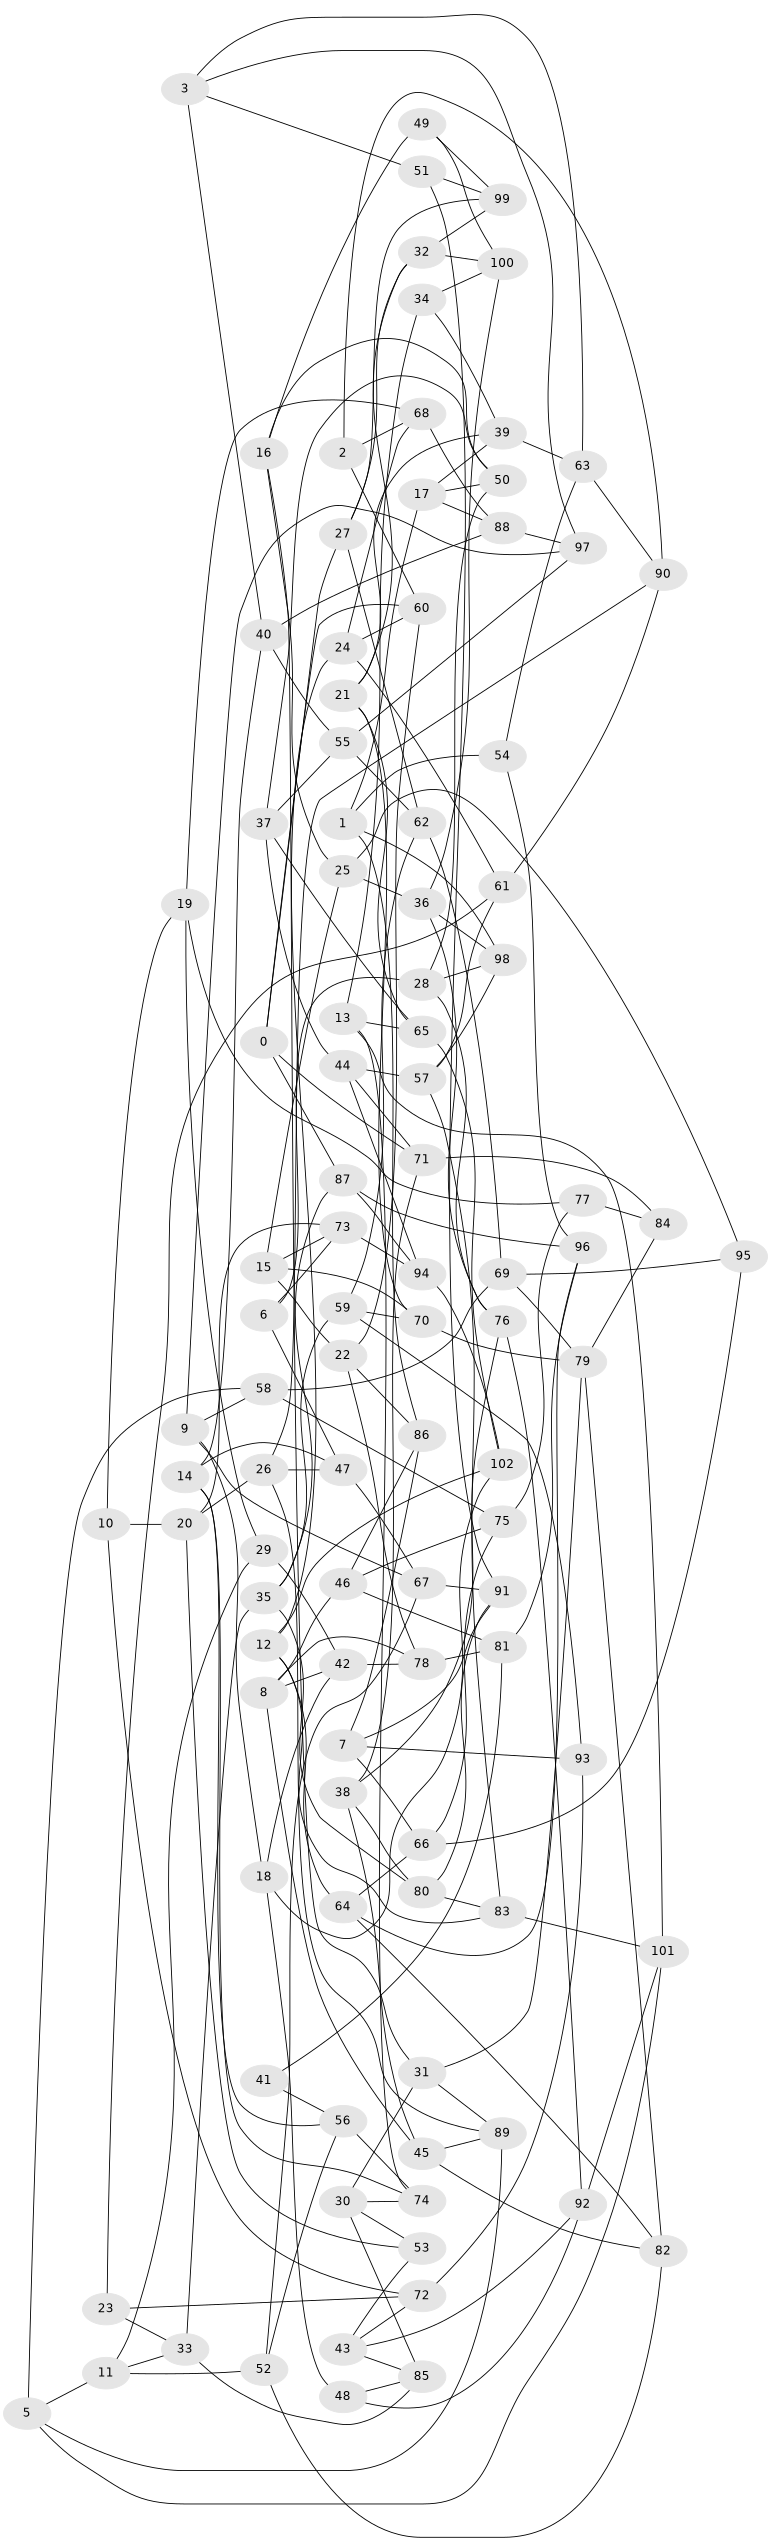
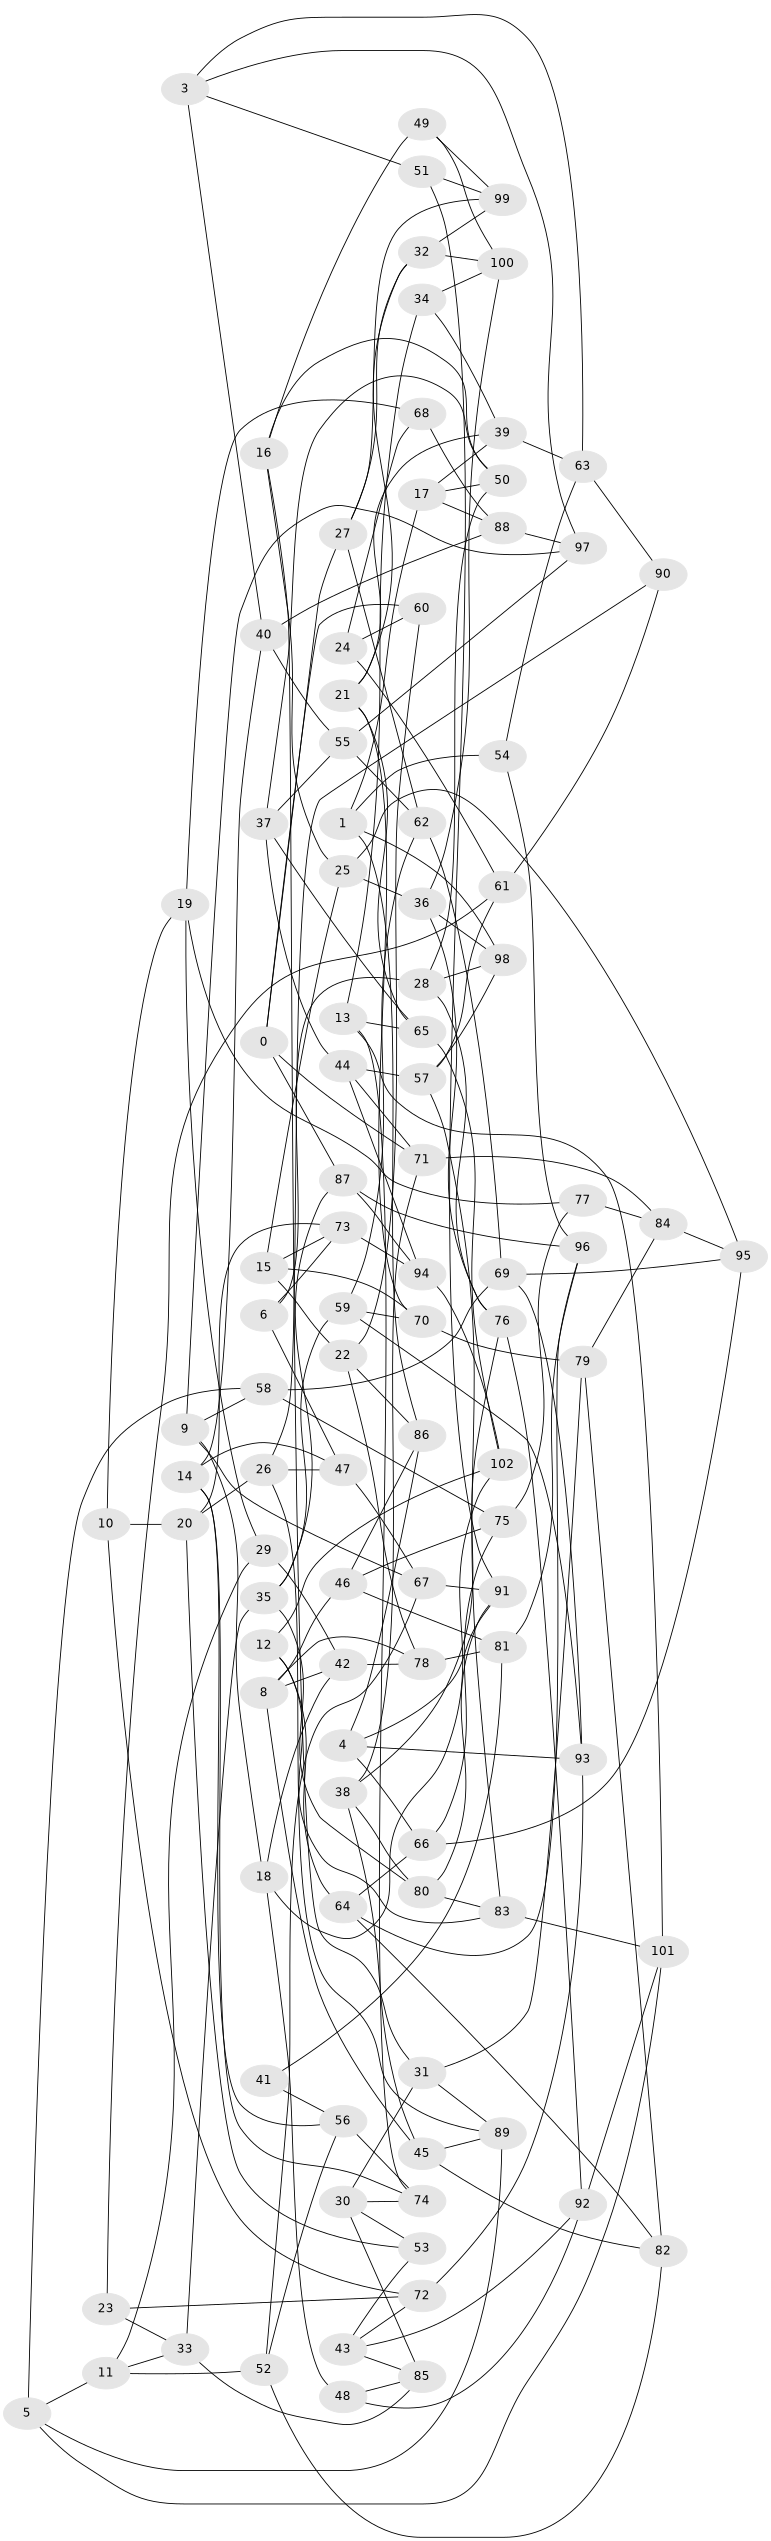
node "2": removed
edge "24" -- "12": removed
edge "84" -- "95": added
edge "69" -- "79": now "69" -- "93"
node "7": label "7" -> "4"
